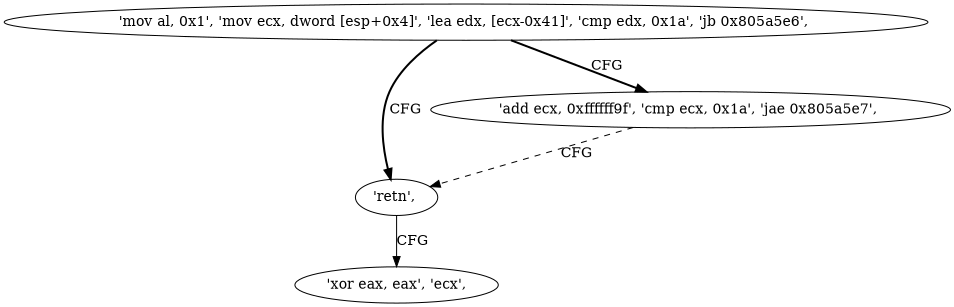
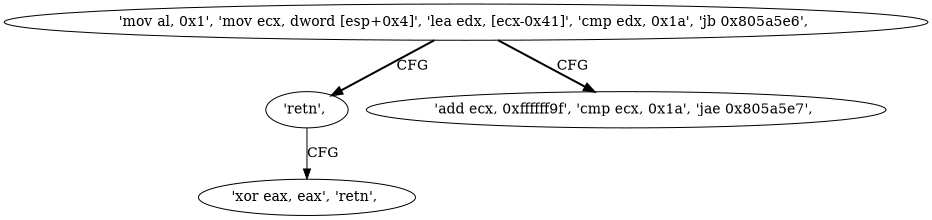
edge "'add ecx, 0xffffff9f', 'cmp ecx, 0x1a', 'jae 0x805a5e7'," -> "'retn',": removed, label "CFG"
node "'xor eax, eax', 'ecx',": label "'xor eax, eax', 'ecx'," -> "'xor eax, eax', 'retn',"
